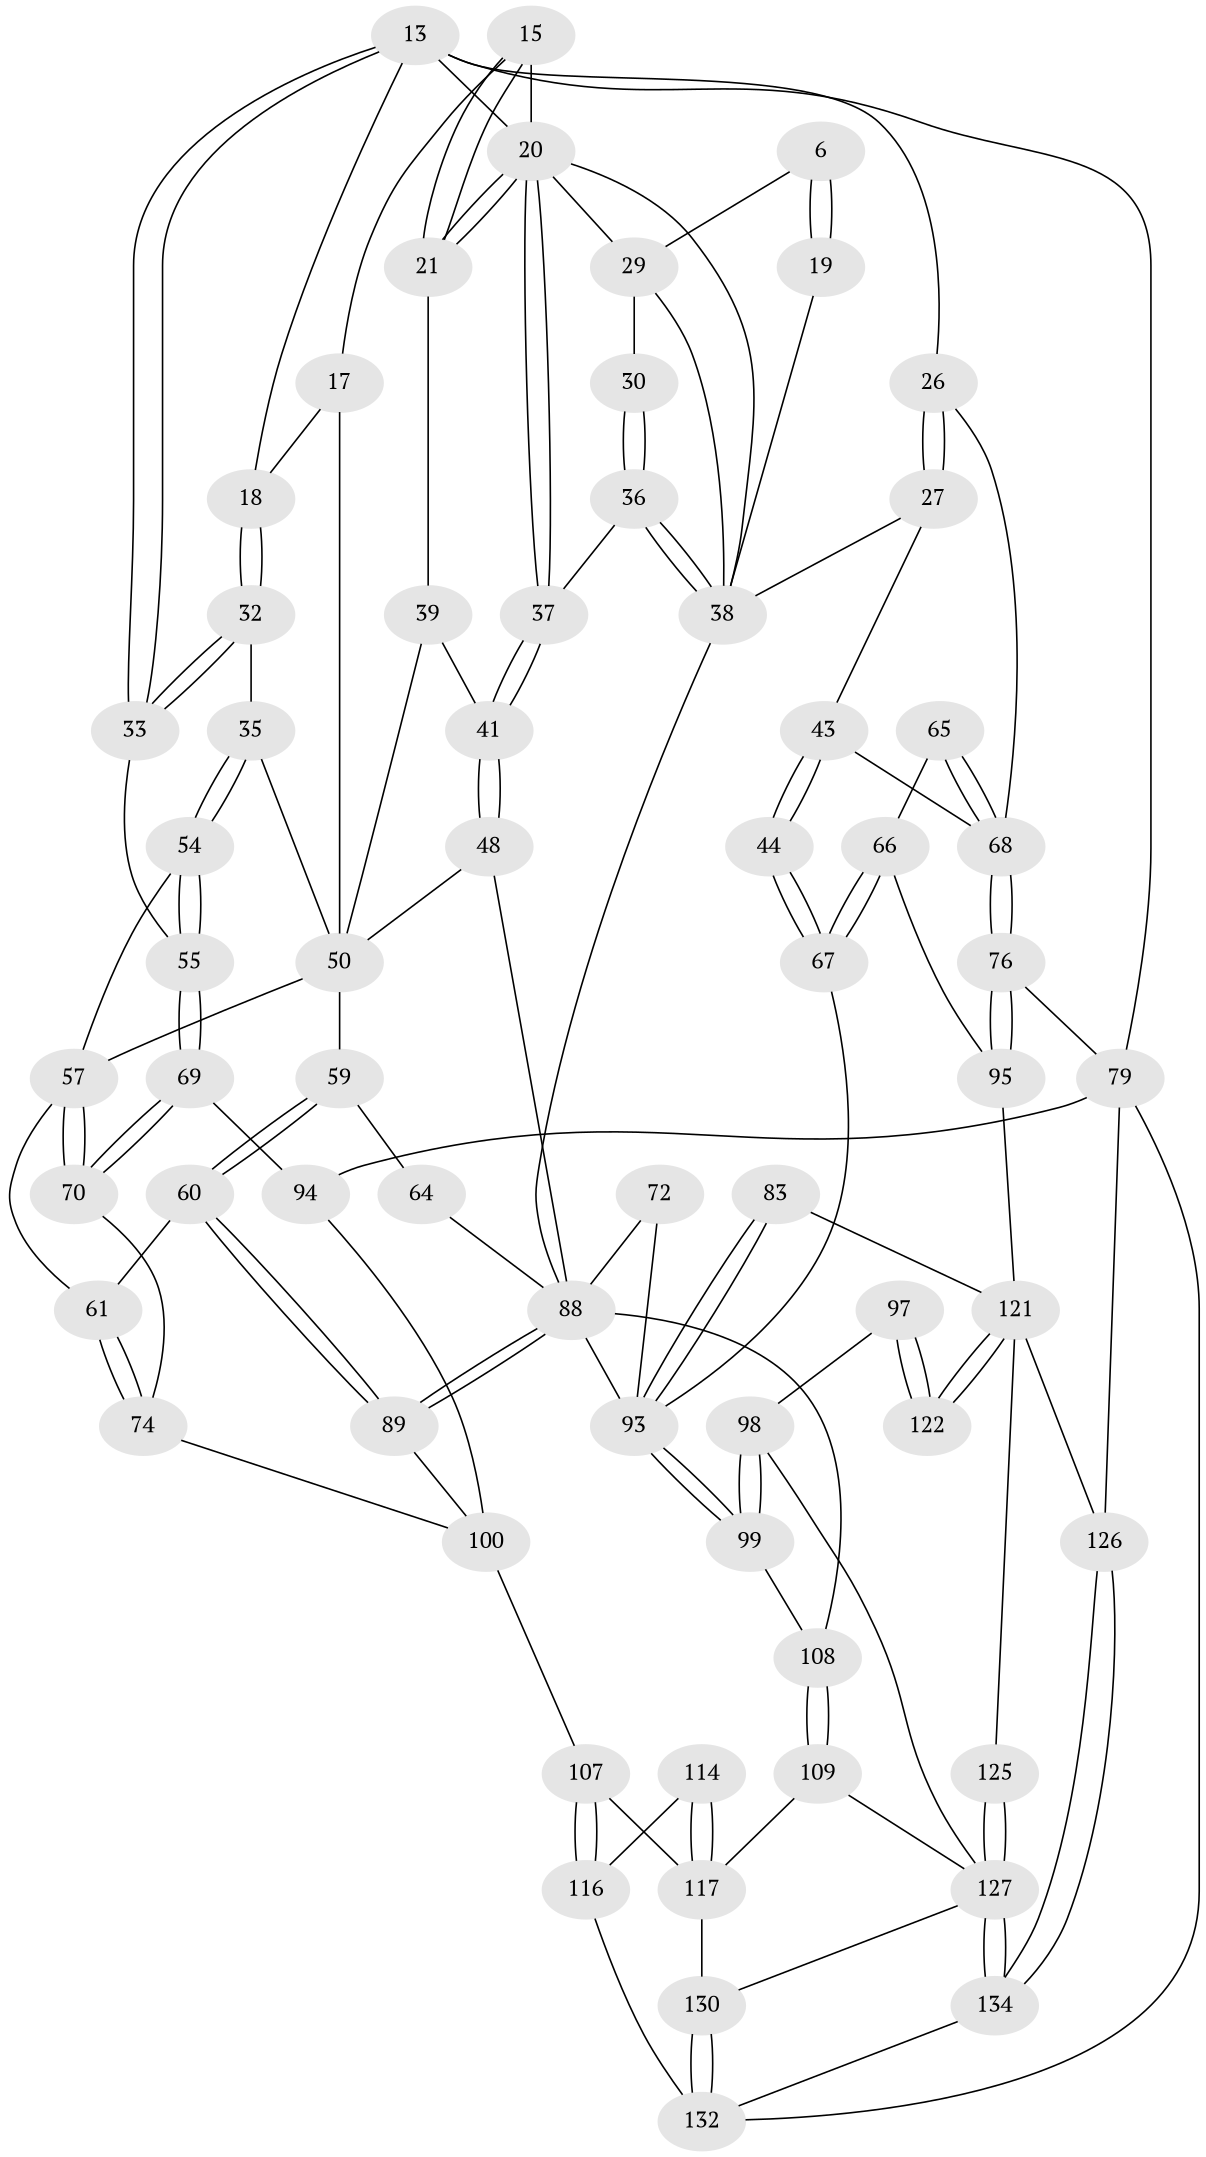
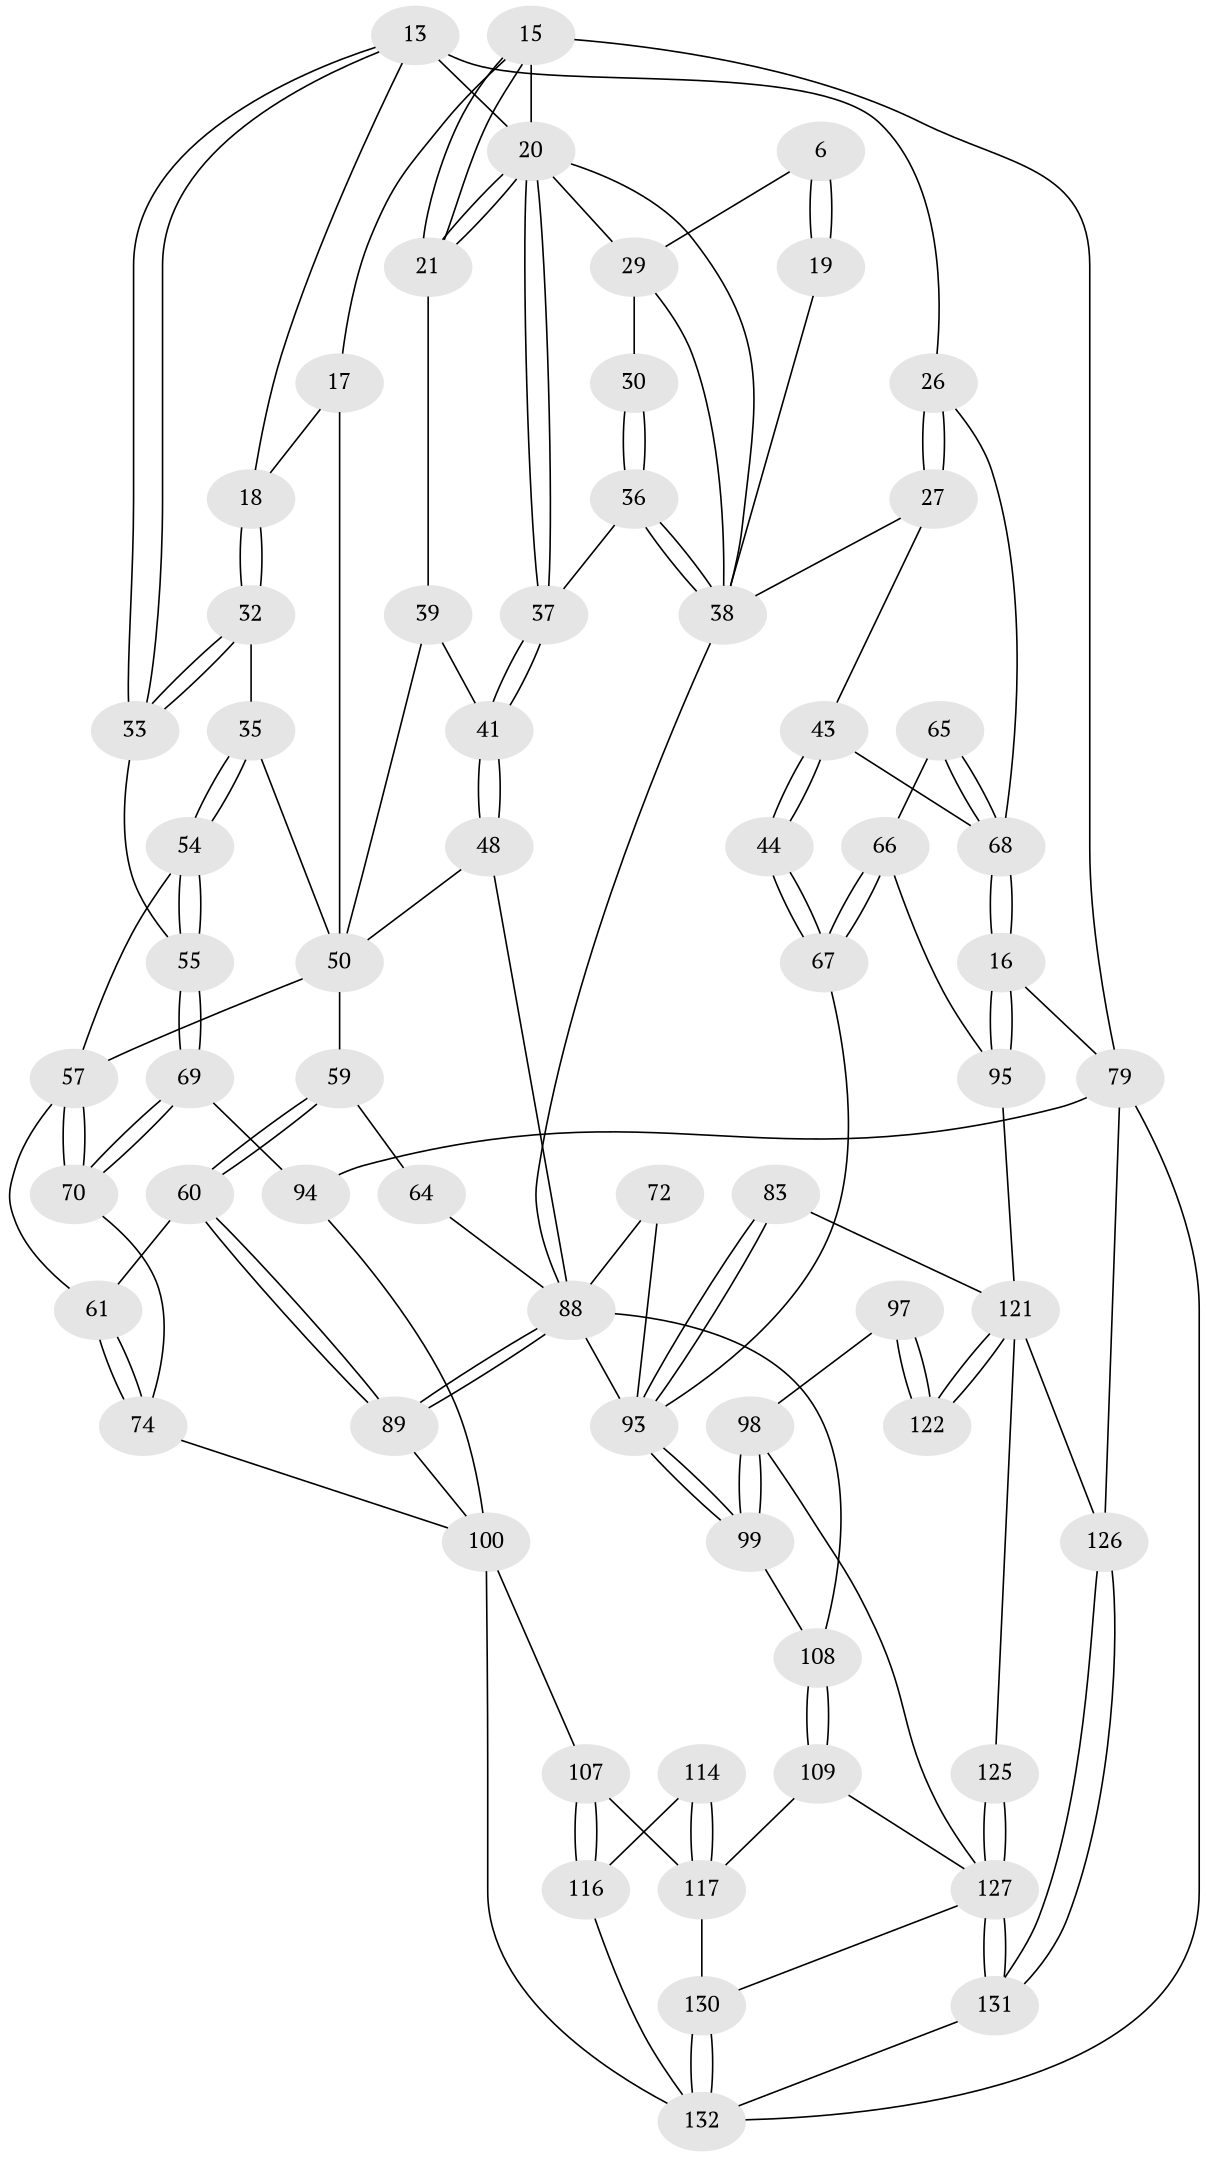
edge "13" -- "79": now "15" -- "79"
node "76": label "76" -> "16"
edge "100" -- "132": added
node "134": label "134" -> "131"
